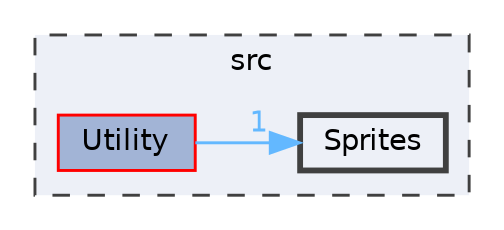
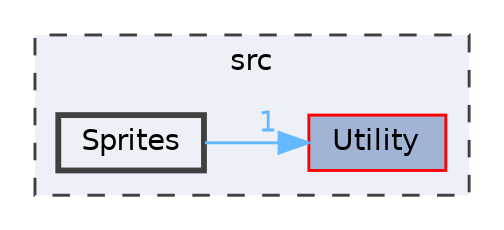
edge "Utility" -> "Sprites": reversed
